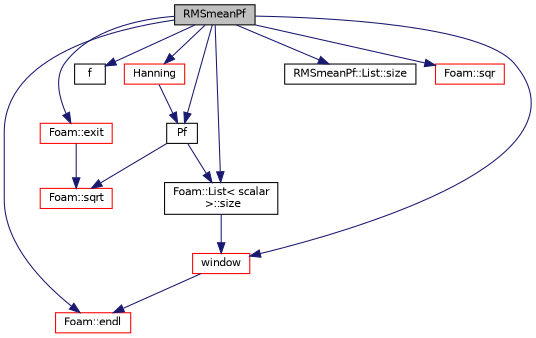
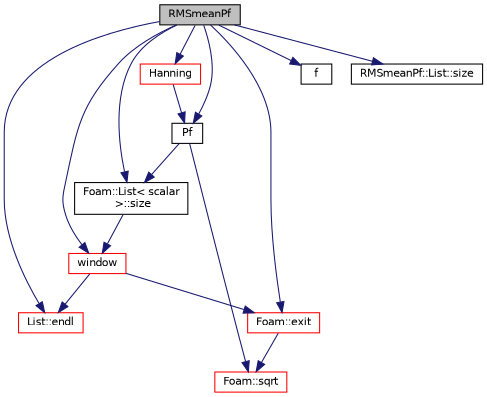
node "Foam::sqr": removed
edge "window" -> "Foam::exit": added
node "Foam::endl": label "Foam::endl" -> "List::endl"
